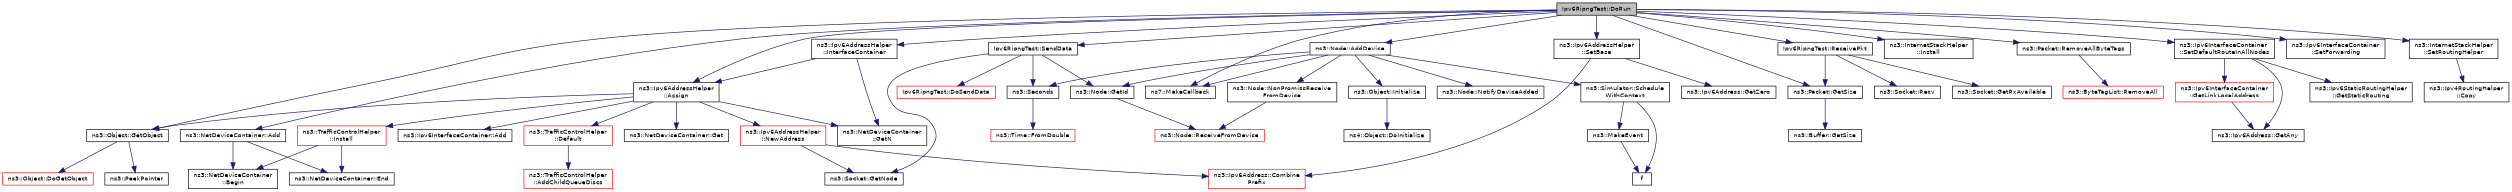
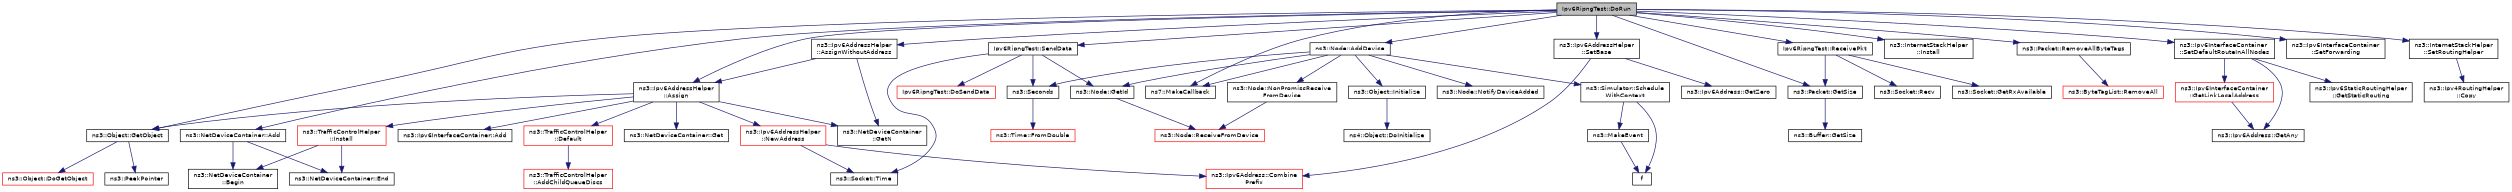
node "ns3::Ipv6AddressHelper ::InterfaceContainer": label "ns3::Ipv6AddressHelper ::InterfaceContainer" -> "ns3::Ipv6AddressHelper ::AssignWithoutAddress"
node "ns3::Socket::GetNode": label "ns3::Socket::GetNode" -> "ns3::Socket::Time"
